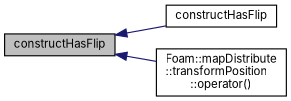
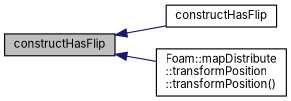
node "Foam::mapDistribute ::transformPosition ::operator()": label "Foam::mapDistribute ::transformPosition ::operator()" -> "Foam::mapDistribute ::transformPosition ::transformPosition()"
